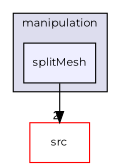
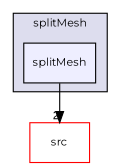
cluster "manipulation": label "manipulation" -> "splitMesh"
